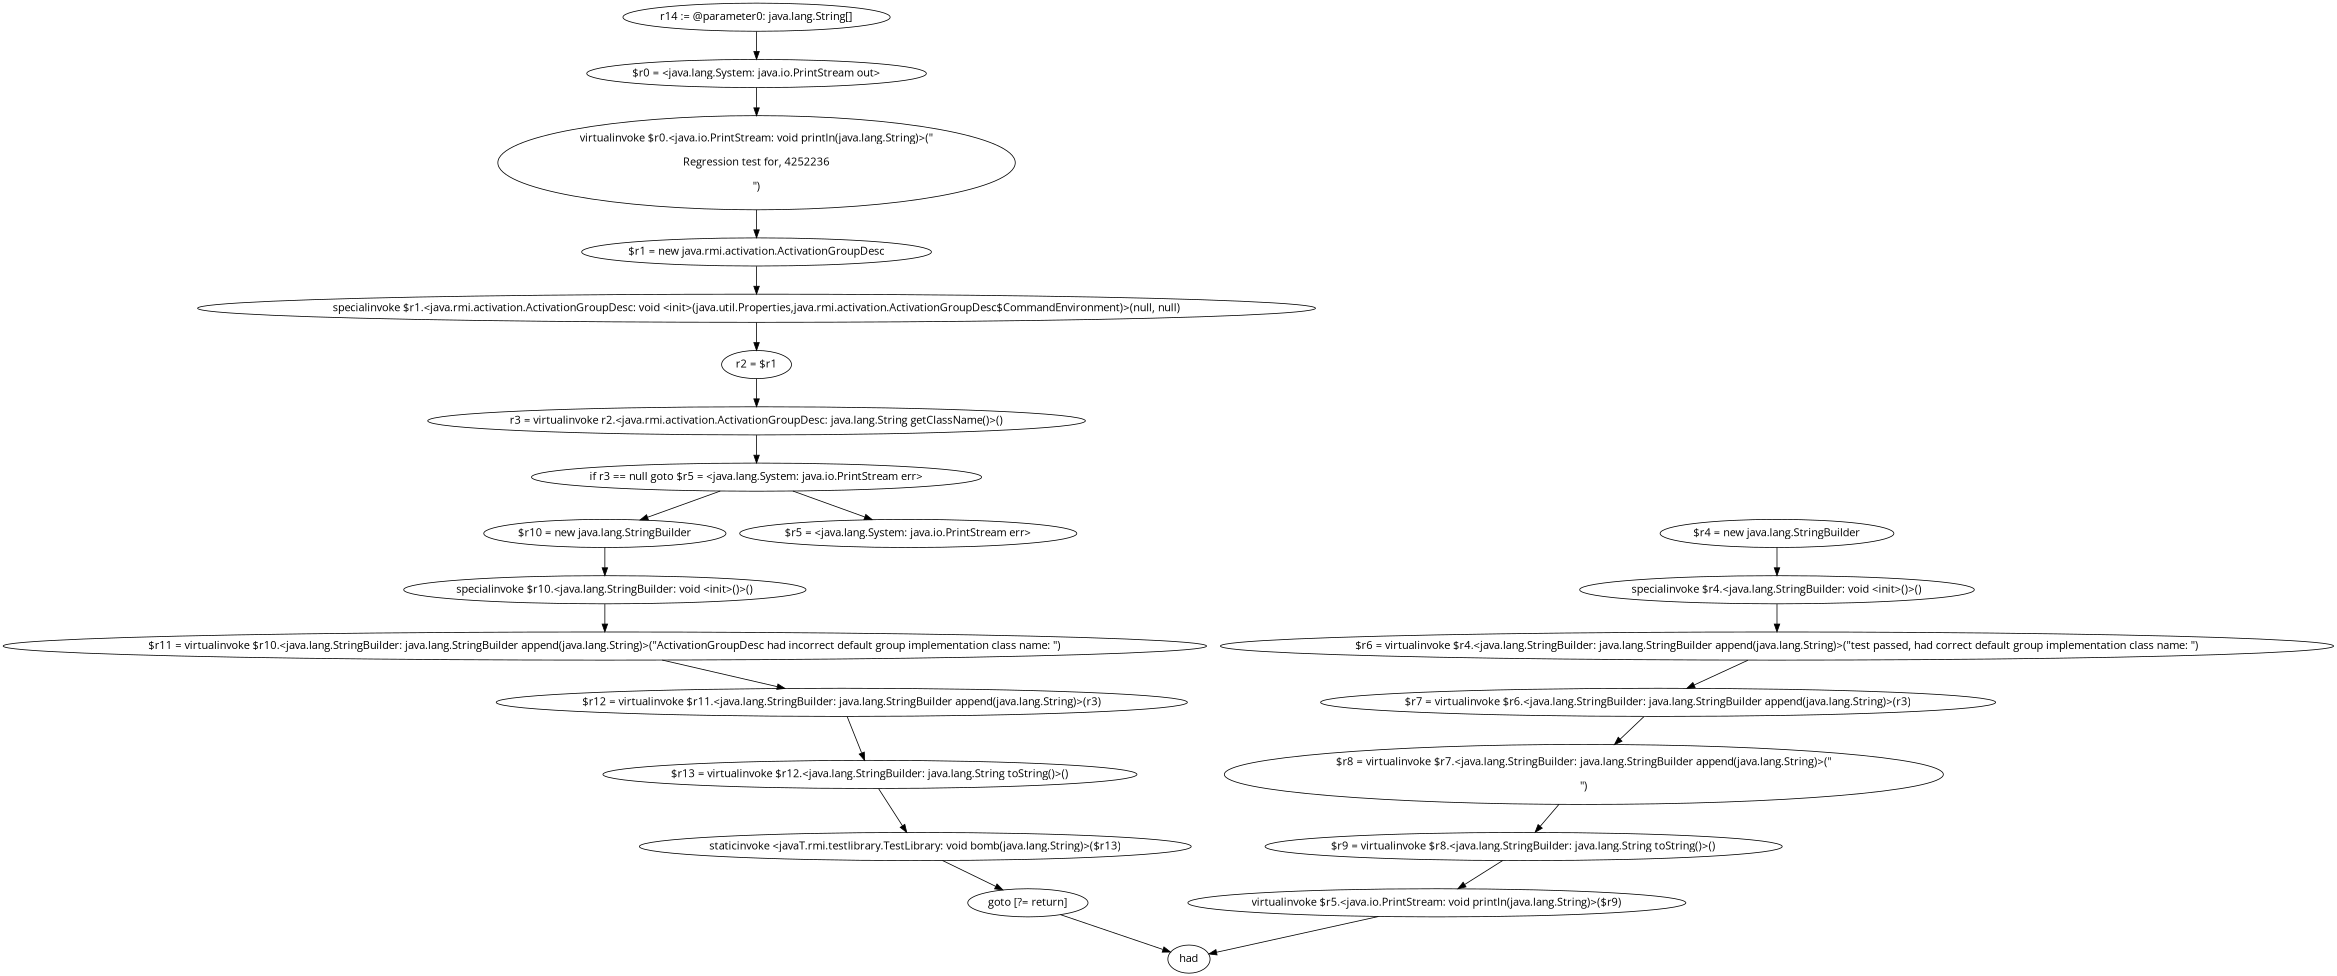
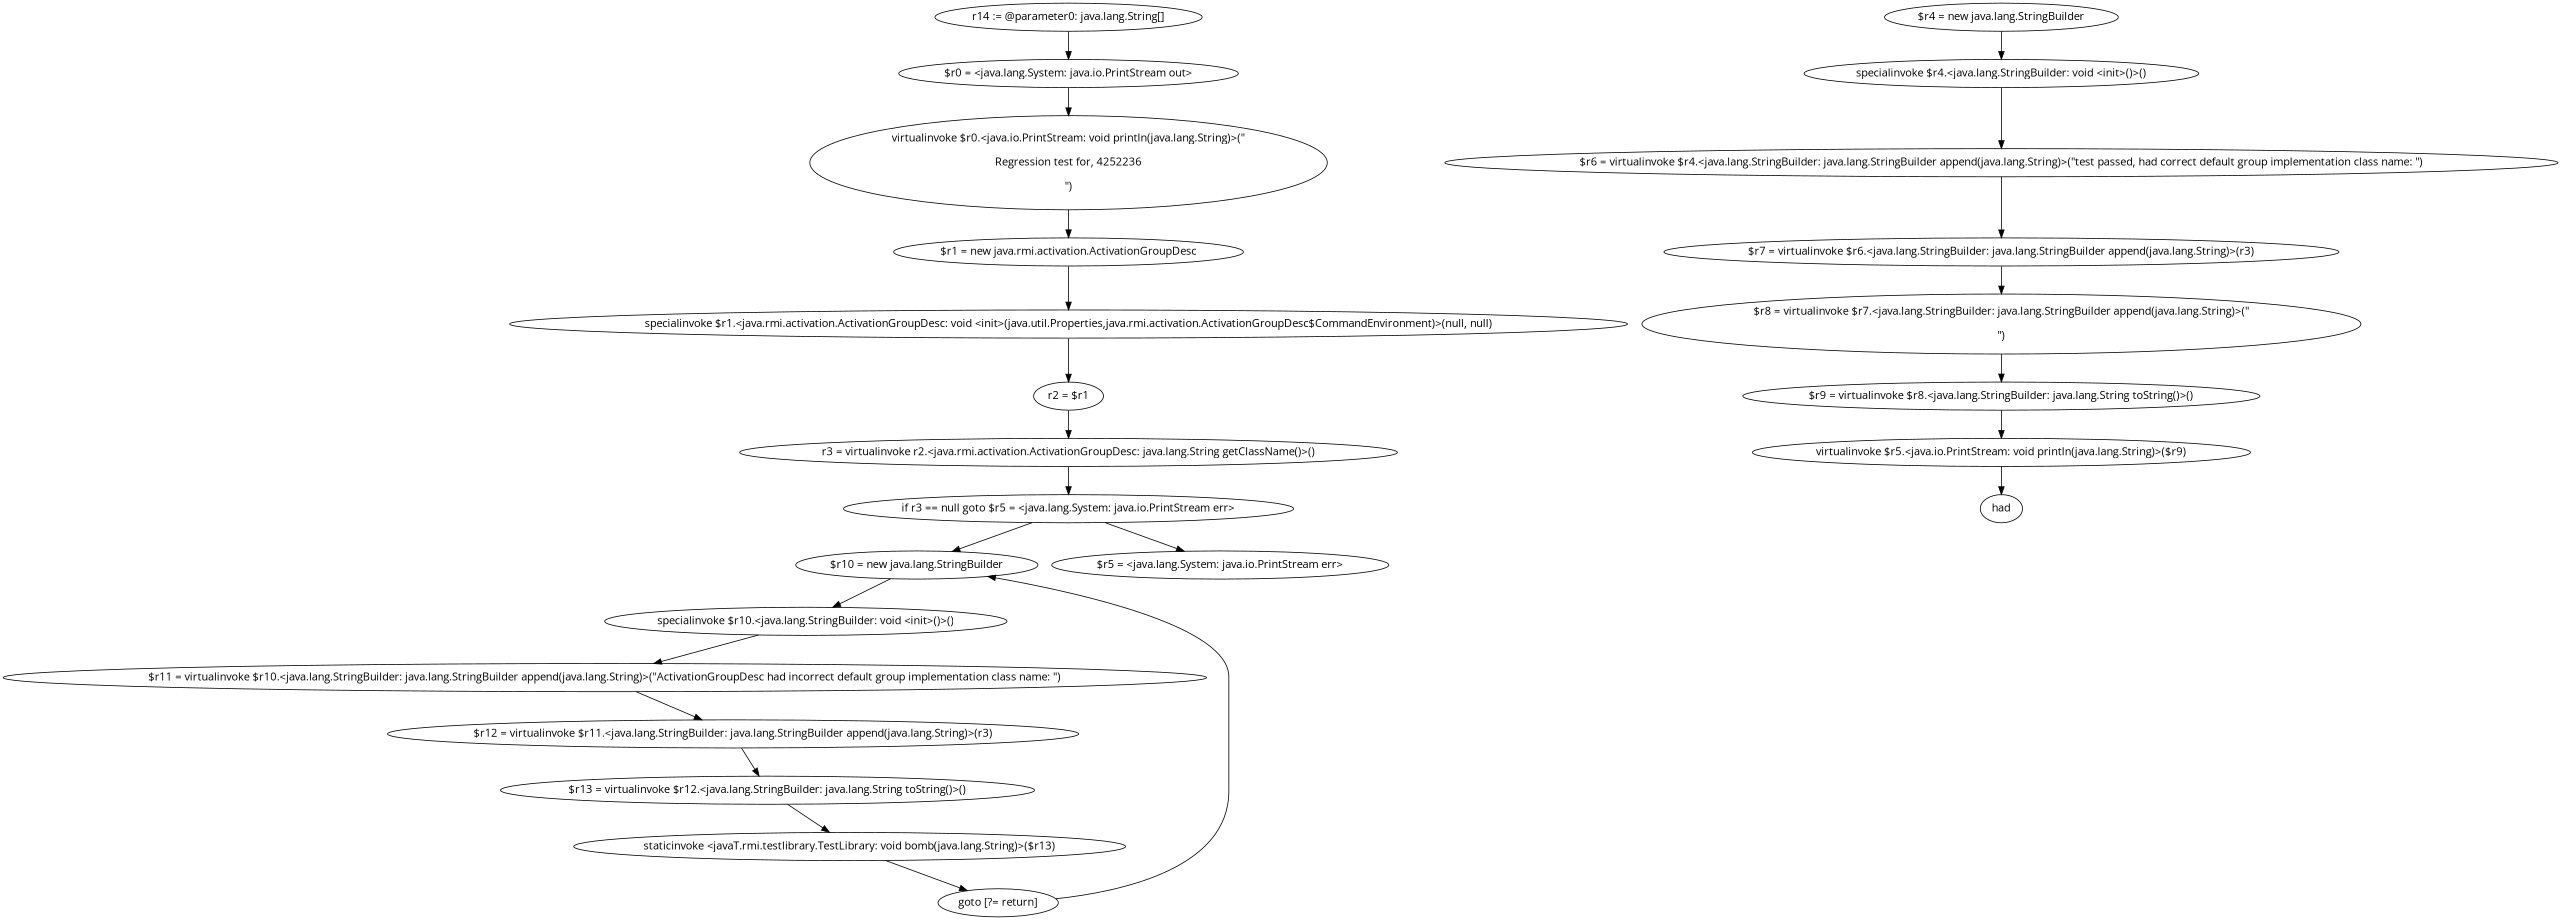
edge "goto [?= return]" -> "had": now "goto [?= return]" -> "$r10 = new java.lang.StringBuilder"
